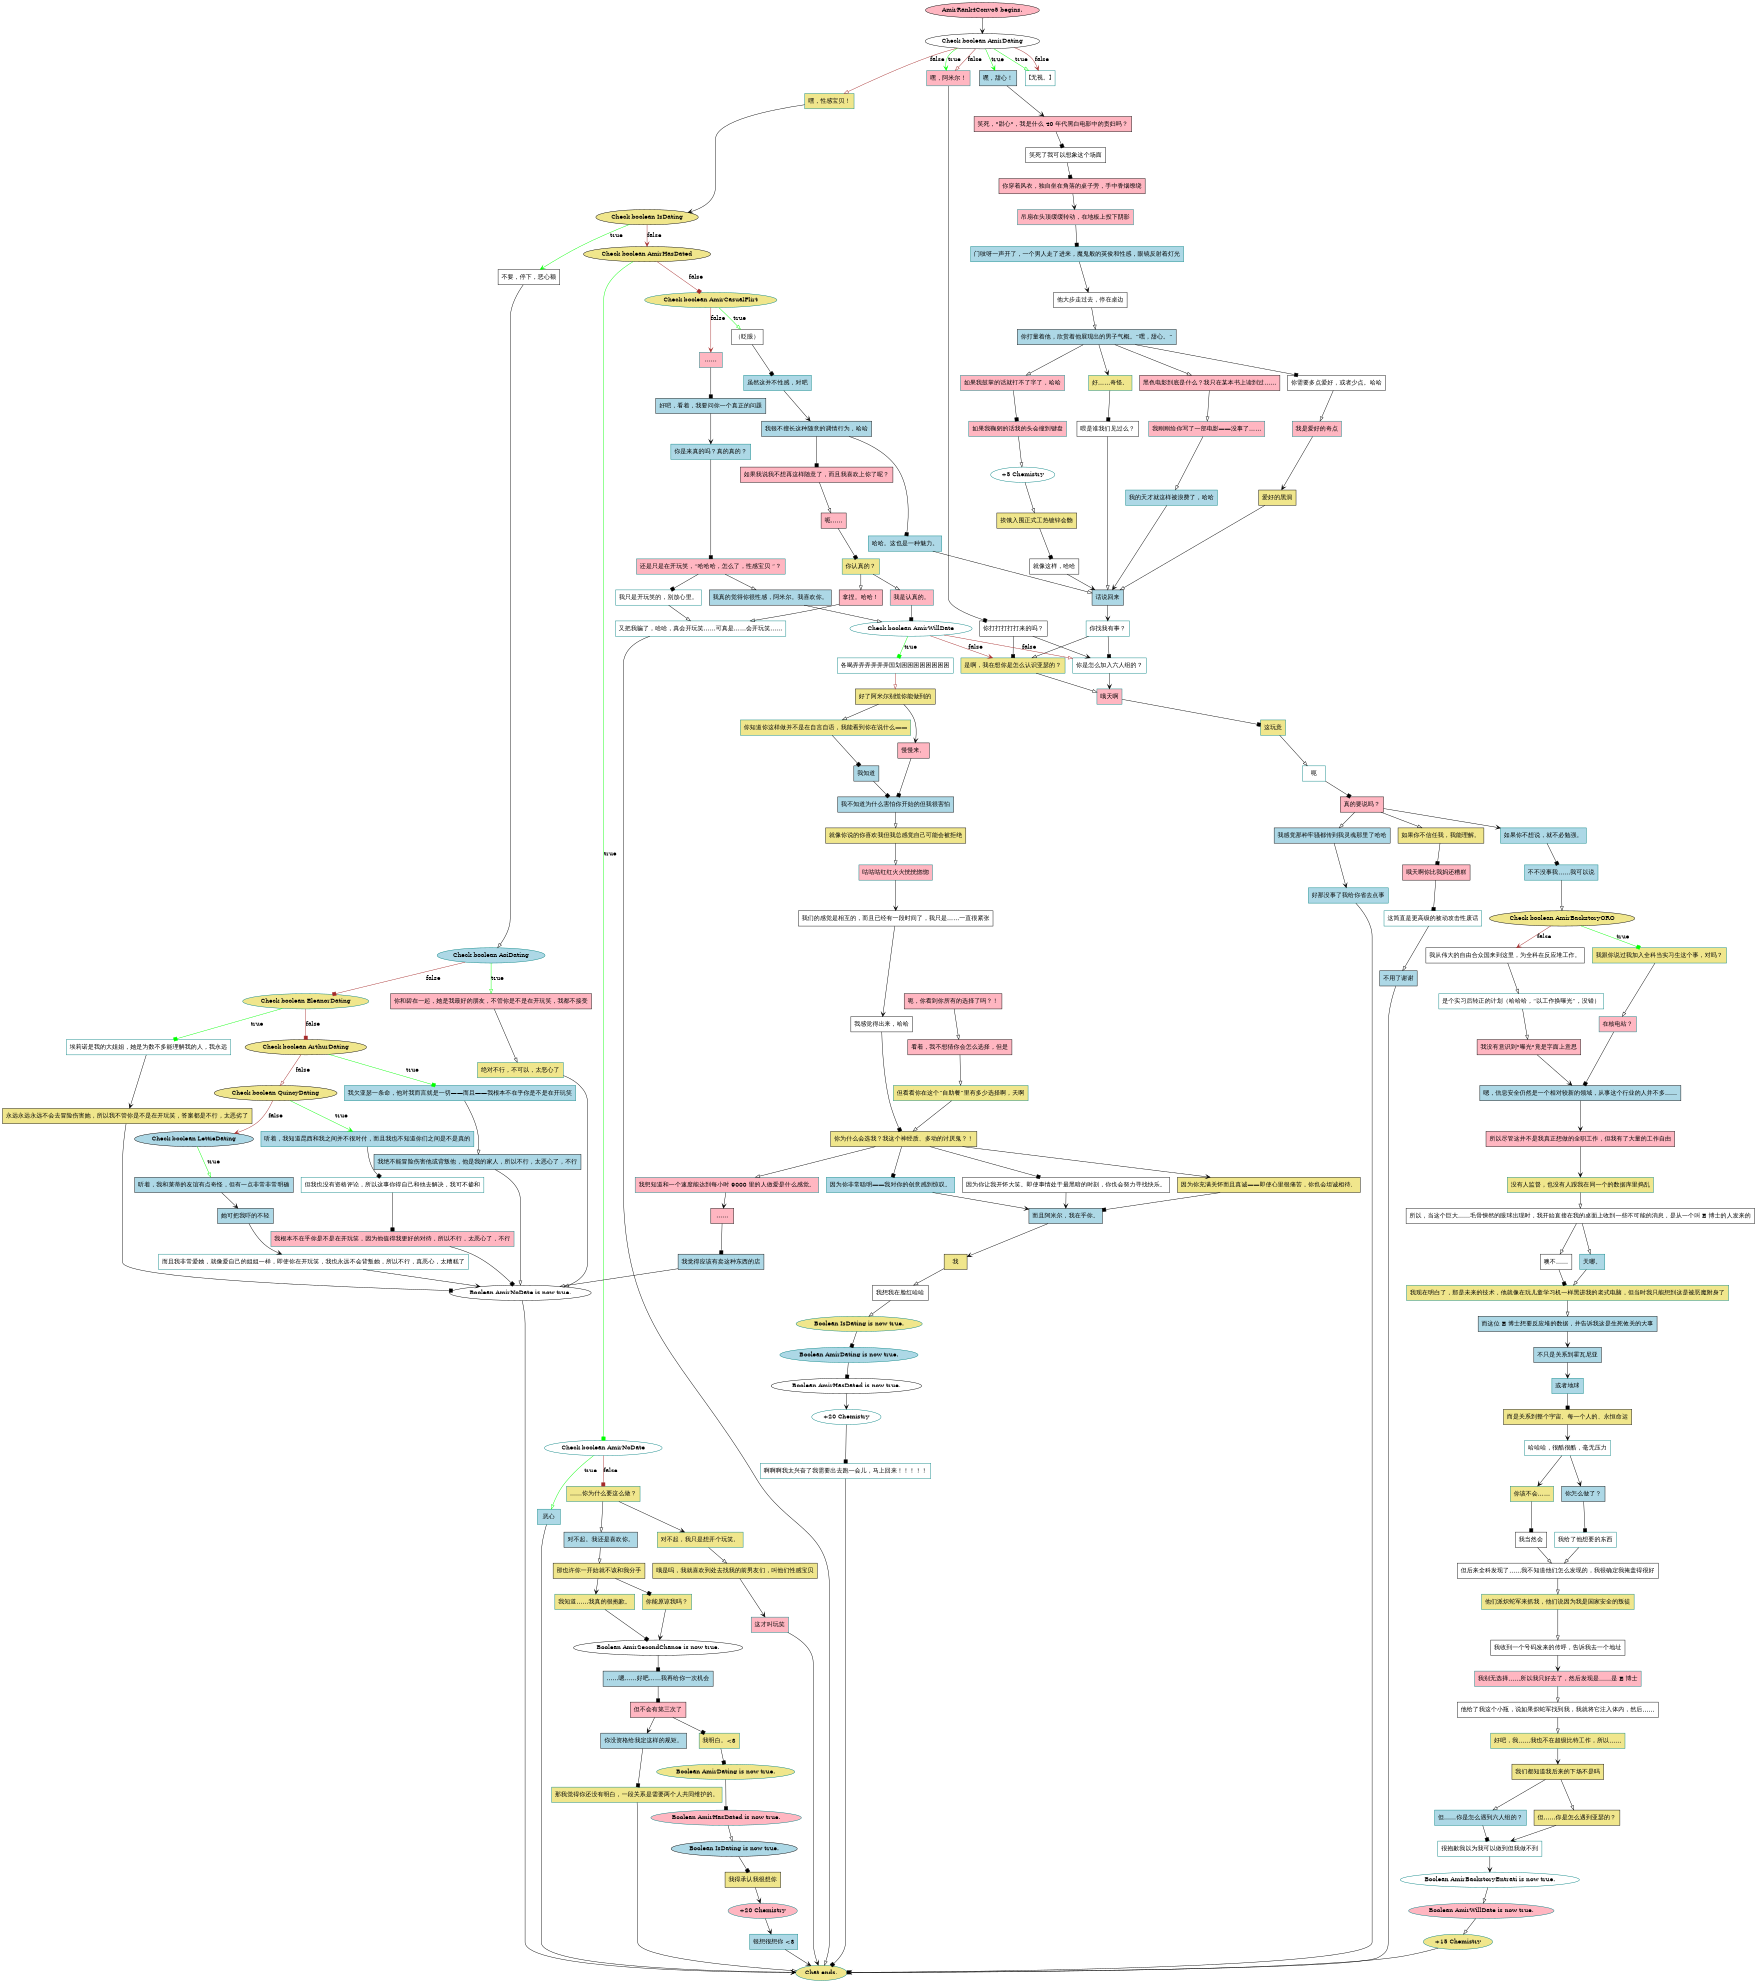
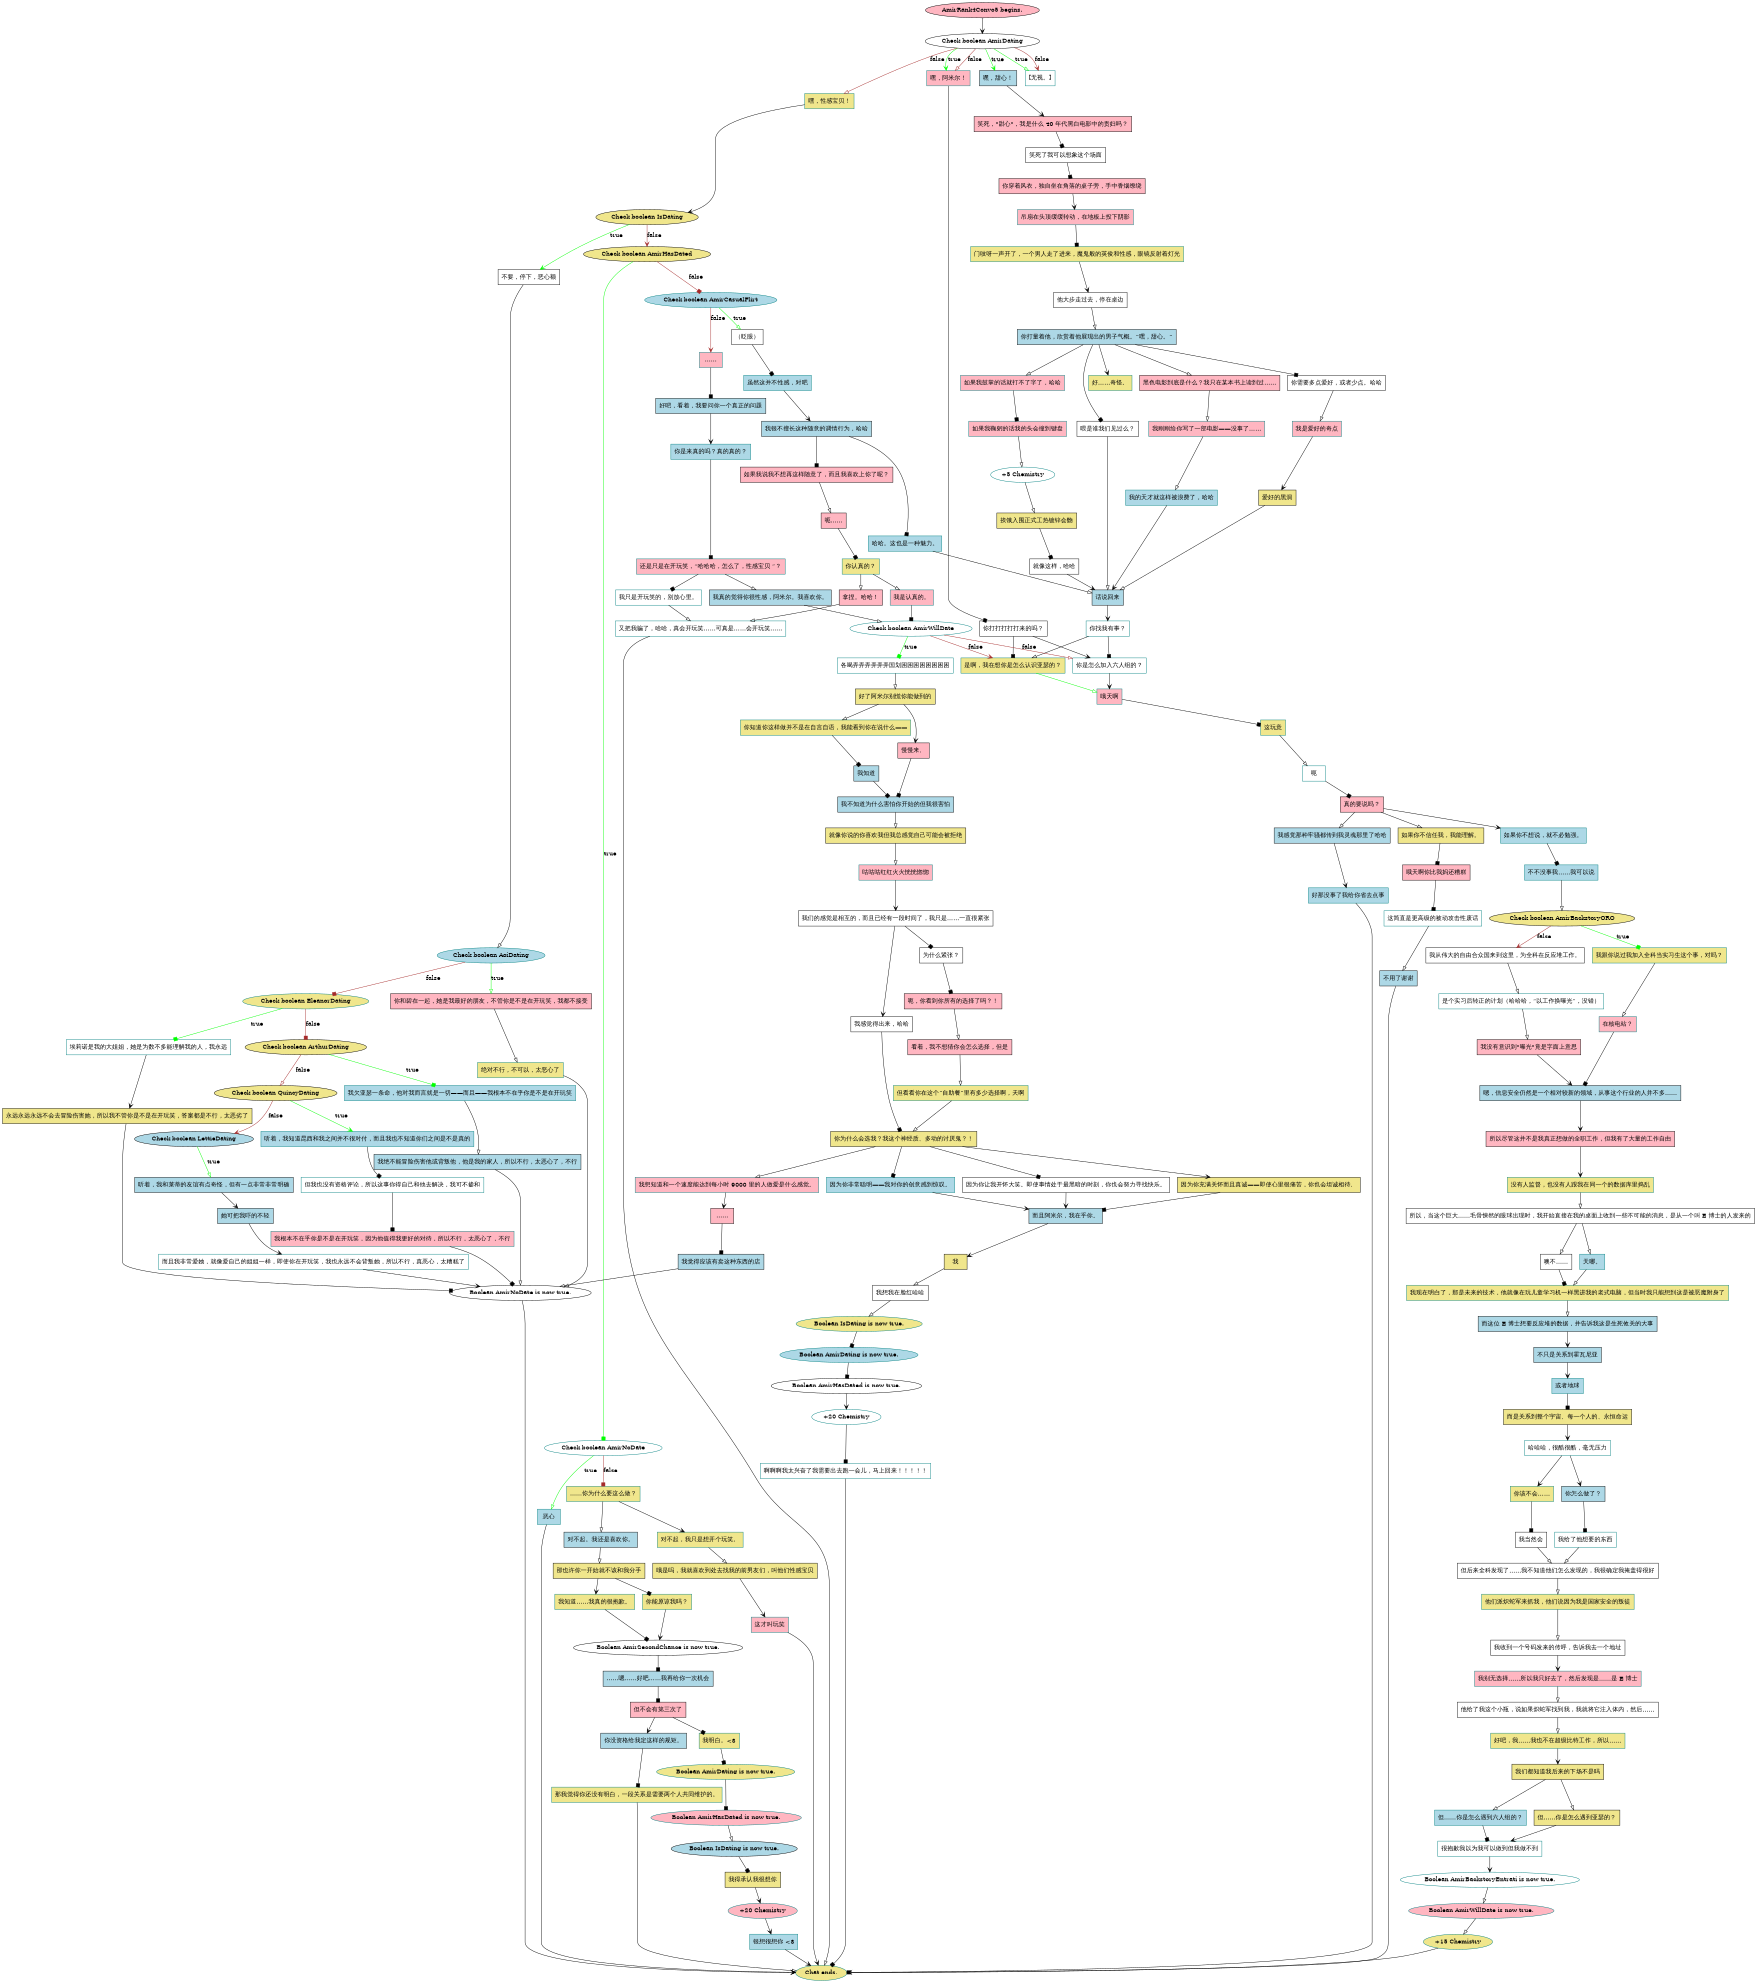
node "门吱呀一声开了，一个男人走了进来，魔鬼般的英俊和性感，眼镜反射着灯光": fillcolor lightblue -> khaki
node "Check boolean AmirCasualFlirt": fillcolor khaki -> lightblue
edge "好……奇怪。" -> "喂是谁我们见过么？": now "你打量着他，欣赏着他展现出的男子气概。“嘿，甜心。”" -> "喂是谁我们见过么？"
edge "各喝弄弄弄弄弄弄国划困困困困困困困困" -> "好了阿米尔别慌你能做到的": color brown -> black
edge "是啊，我在想你是怎么认识亚瑟的？" -> "哦天啊": color black -> green
node "为什么紧张？": added
